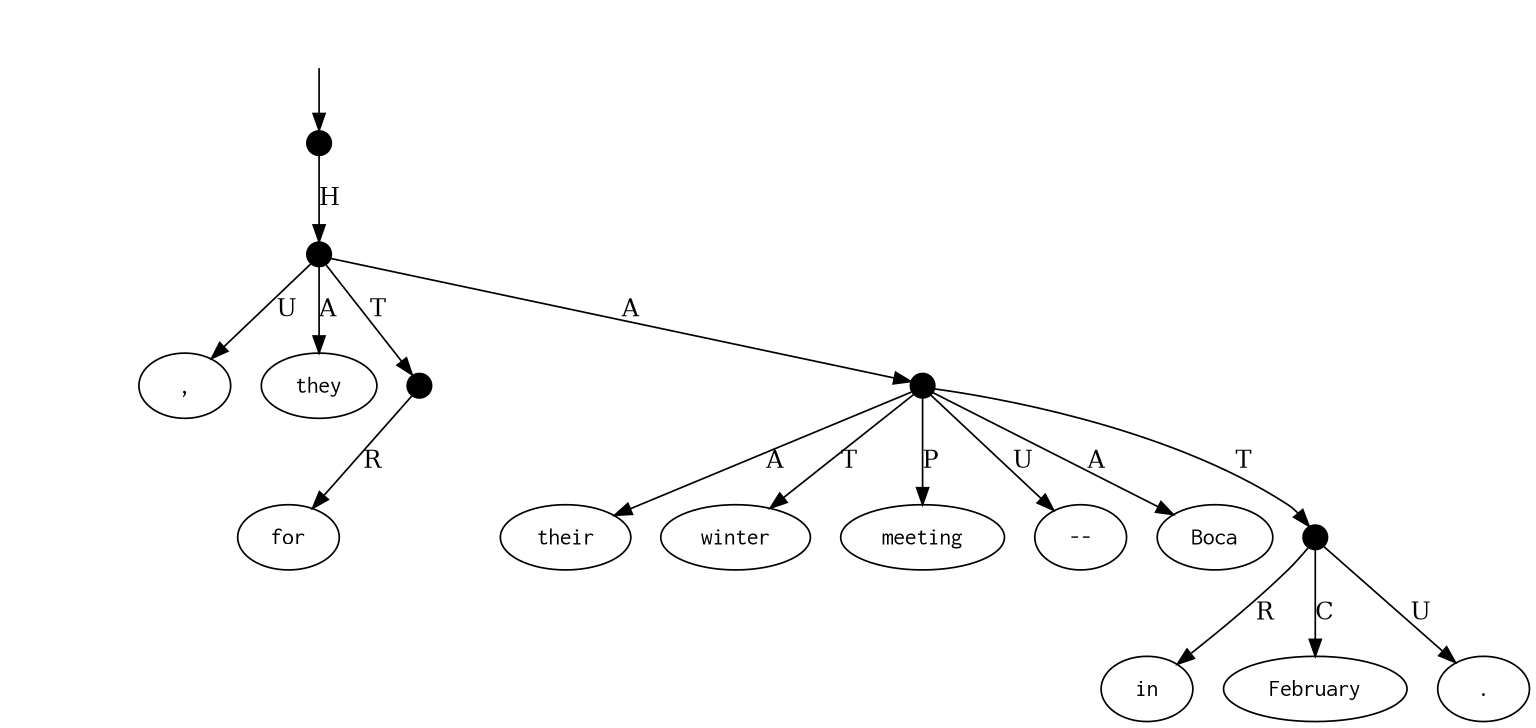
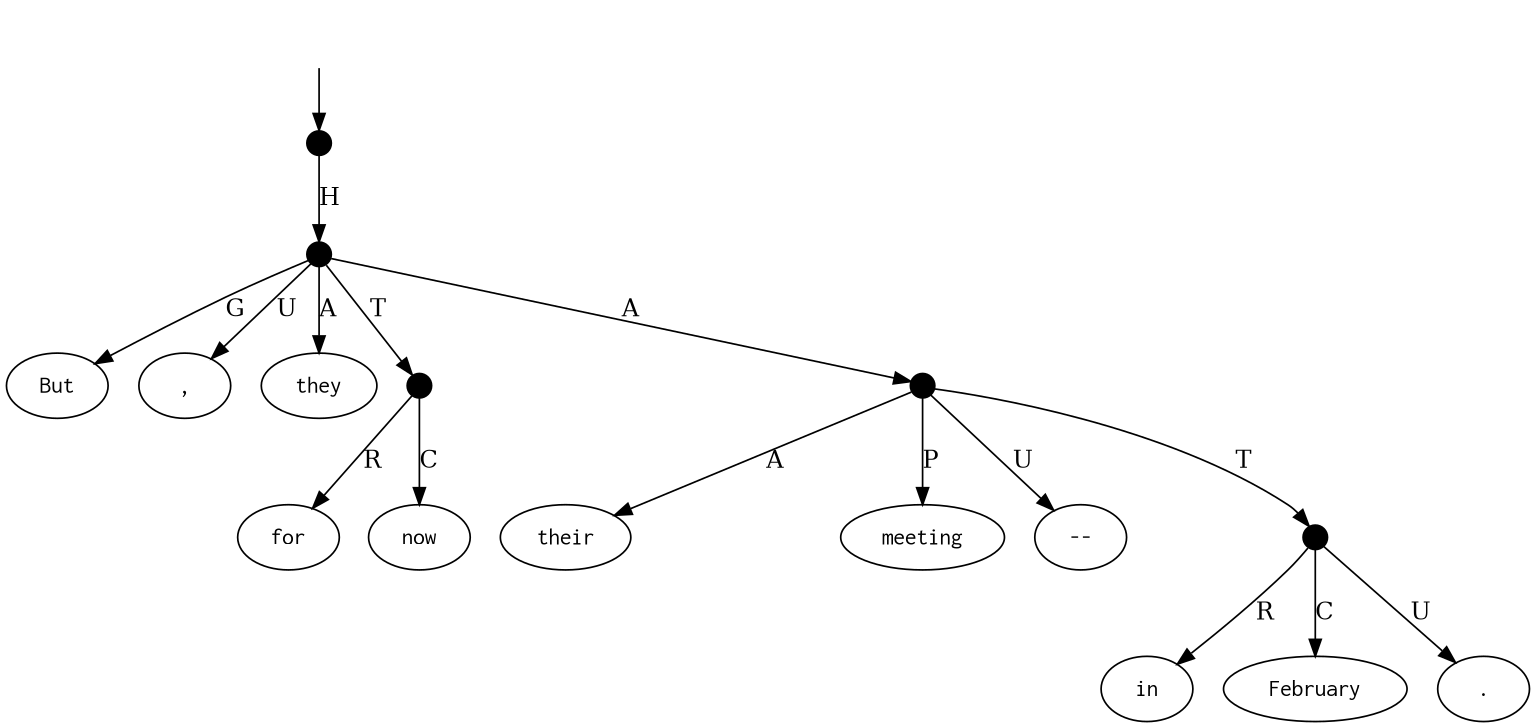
node "But": added
node "now": added
node "winter": removed
node "Boca": removed
